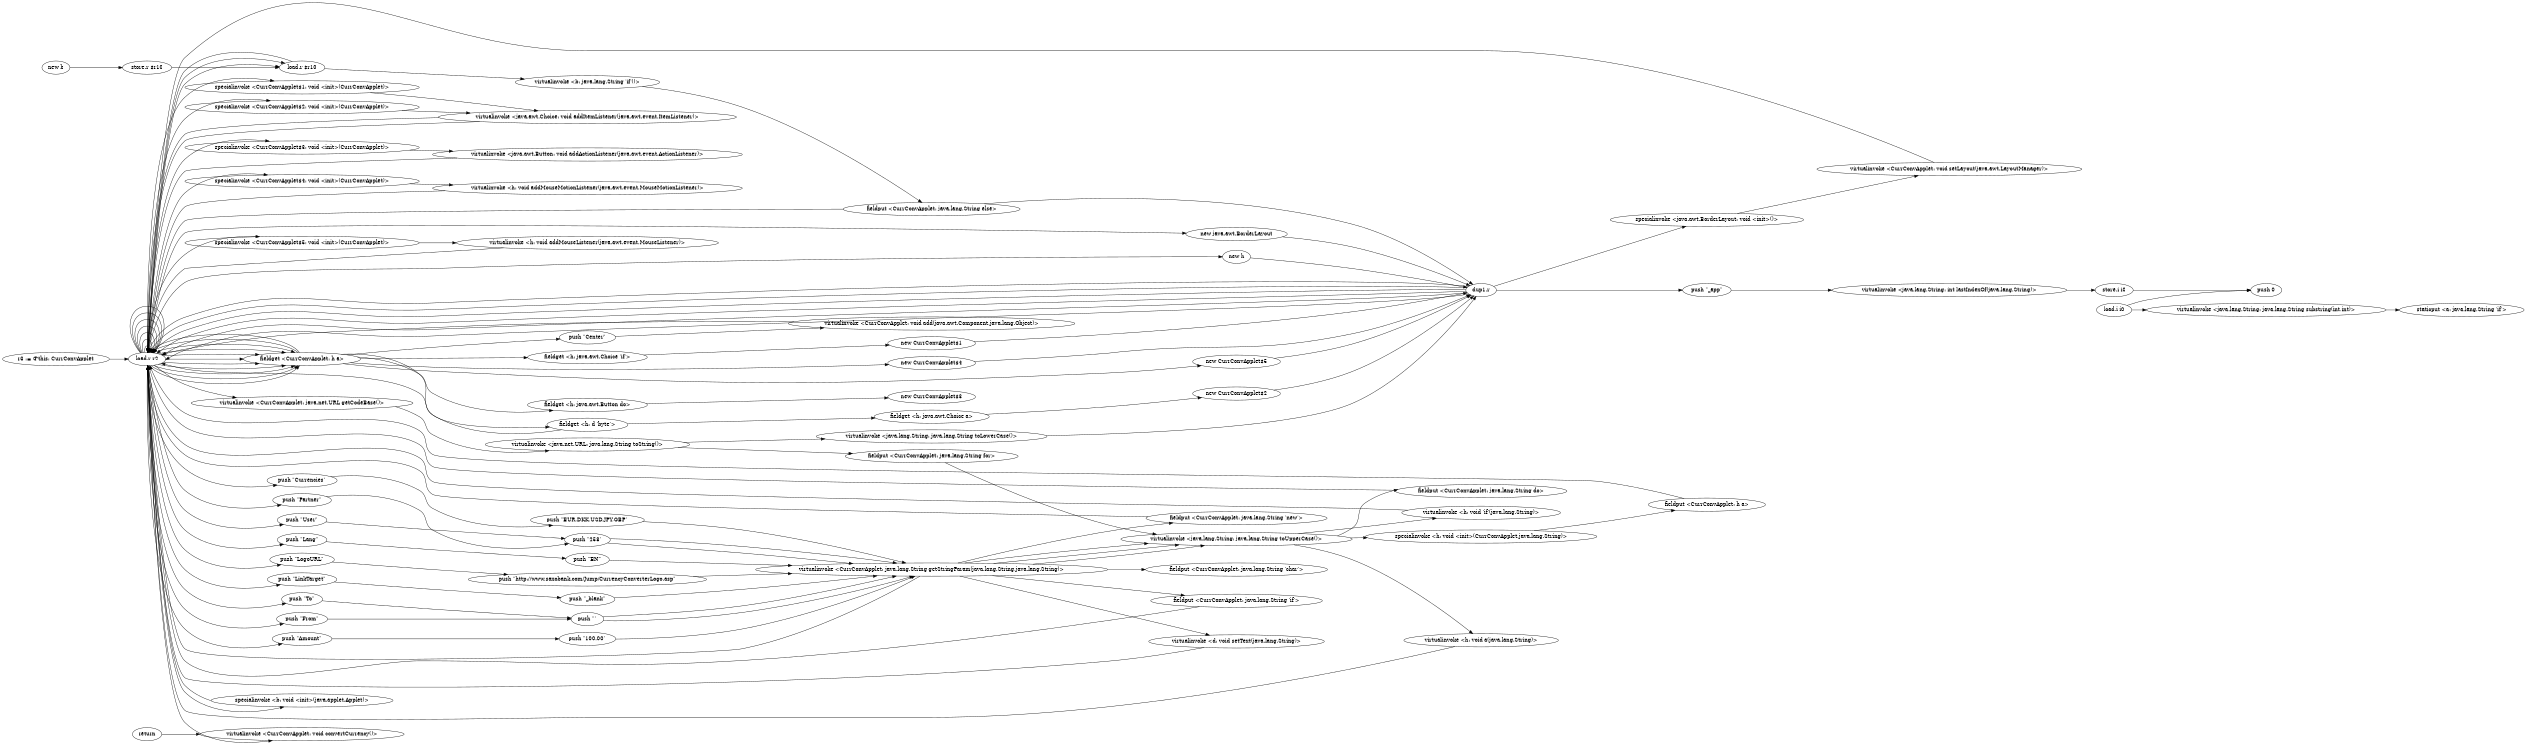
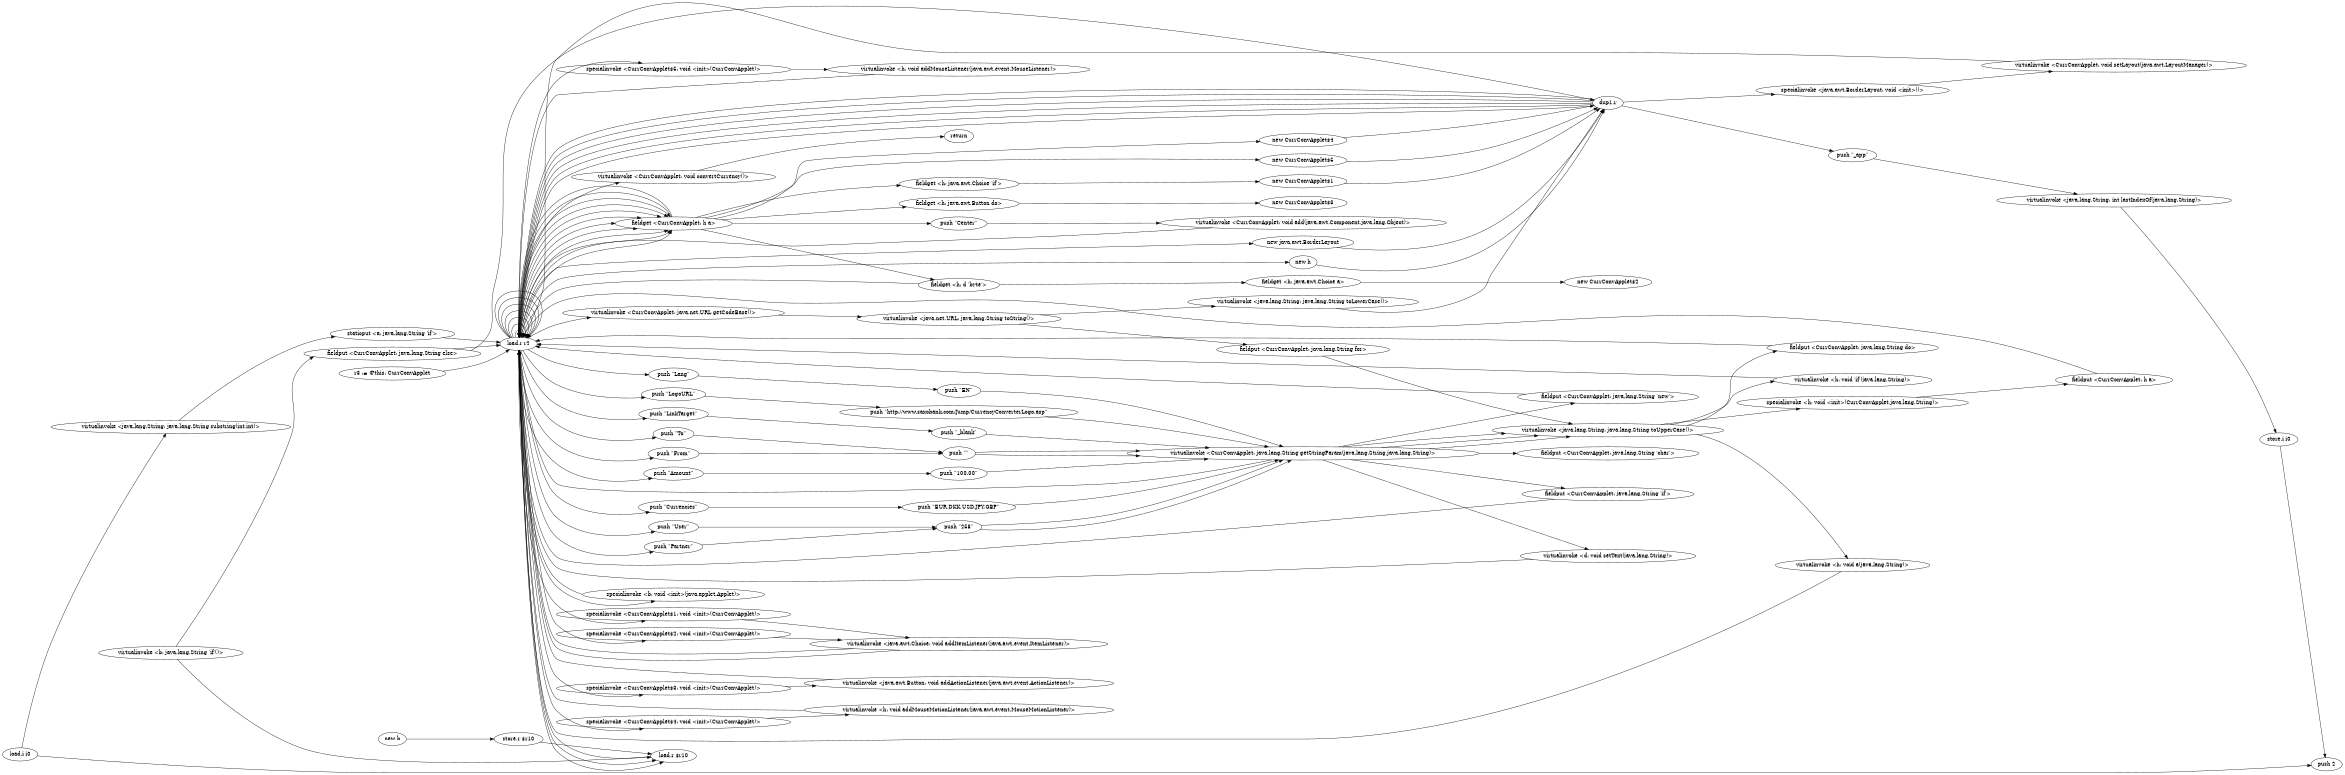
edge "load.r $r10" -> "virtualinvoke <b: java.lang.String 'if'()>": reversed
node "push 0": label "push 0" -> "push 2"
edge "staticput <a: java.lang.String 'if'>" -> "load.r r2": added
edge "new CurrConvApplet$2" -> "dup1.r": removed
edge "return" -> "virtualinvoke <CurrConvApplet: void convertCurrency()>": reversed
